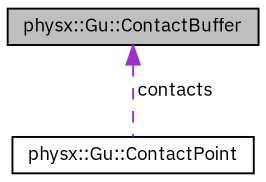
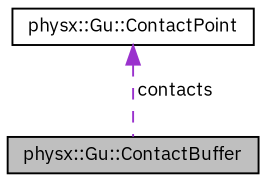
edge "physx::Gu::ContactPoint" -> "physx::Gu::ContactBuffer": reversed
